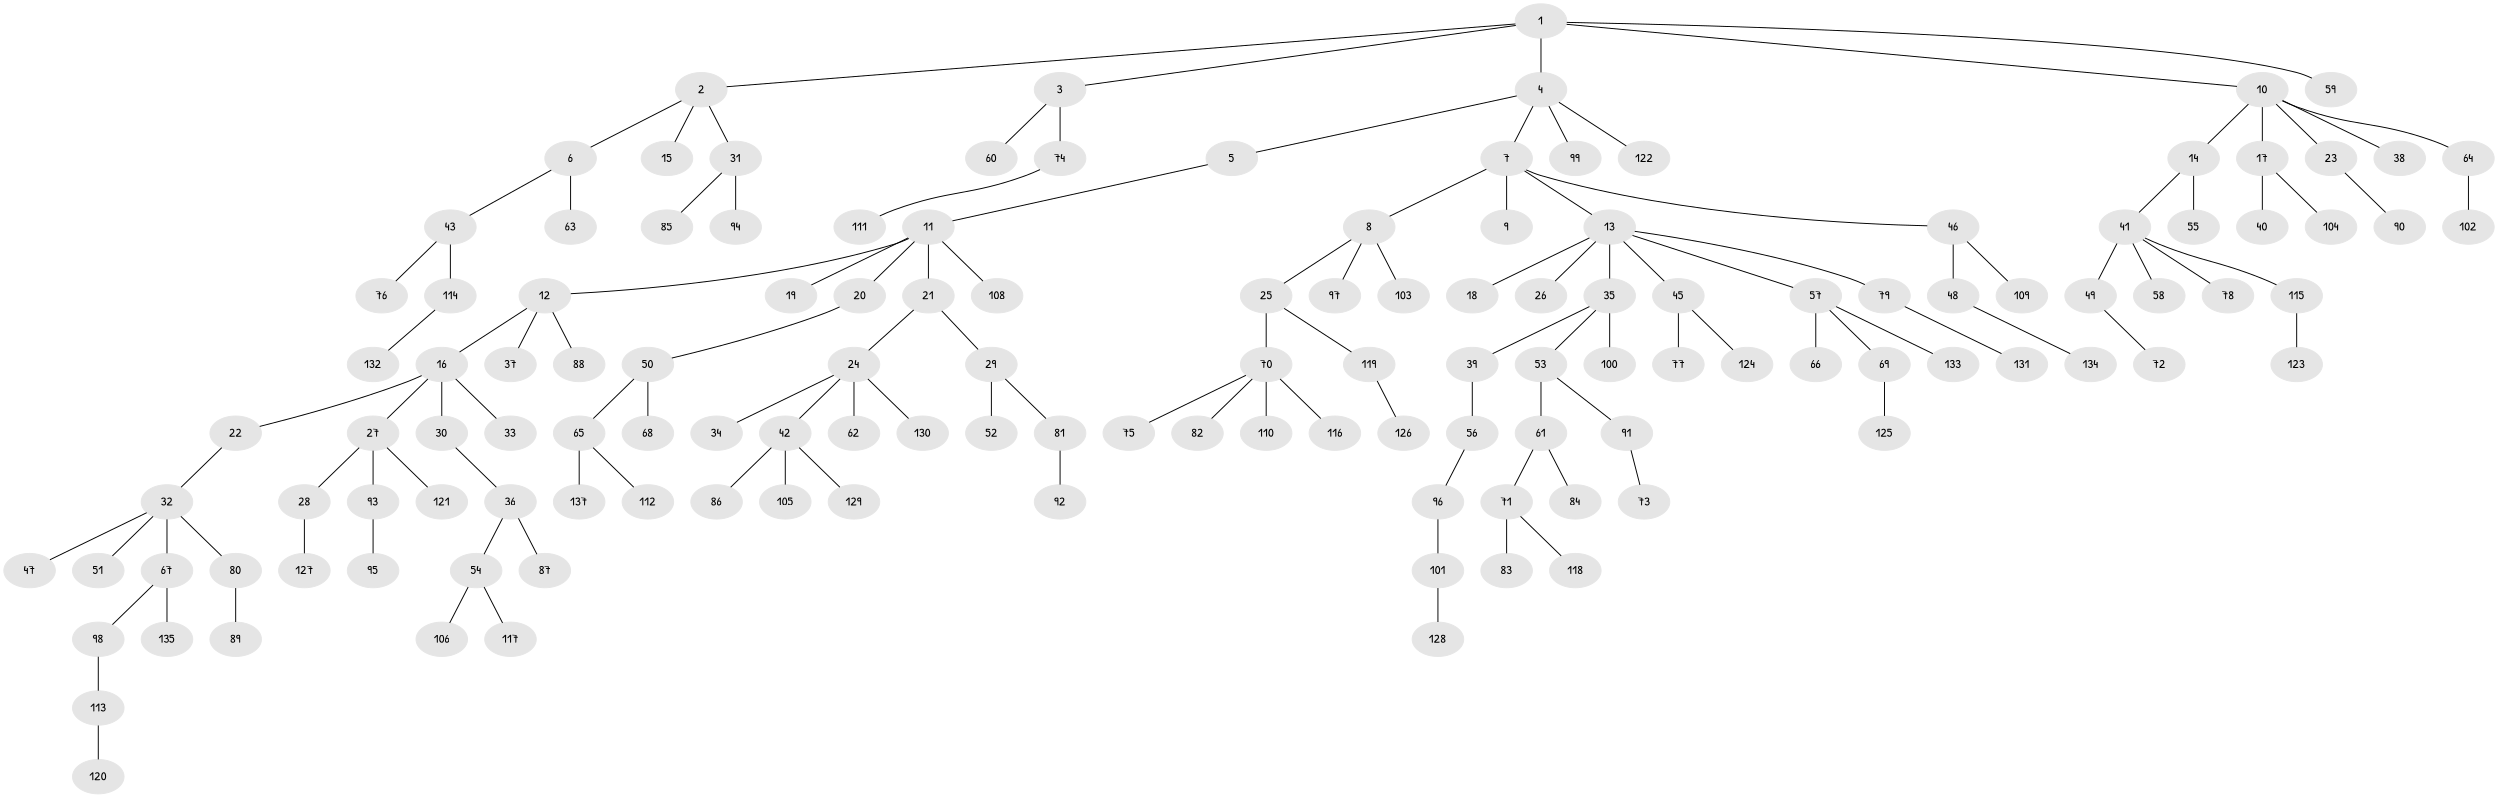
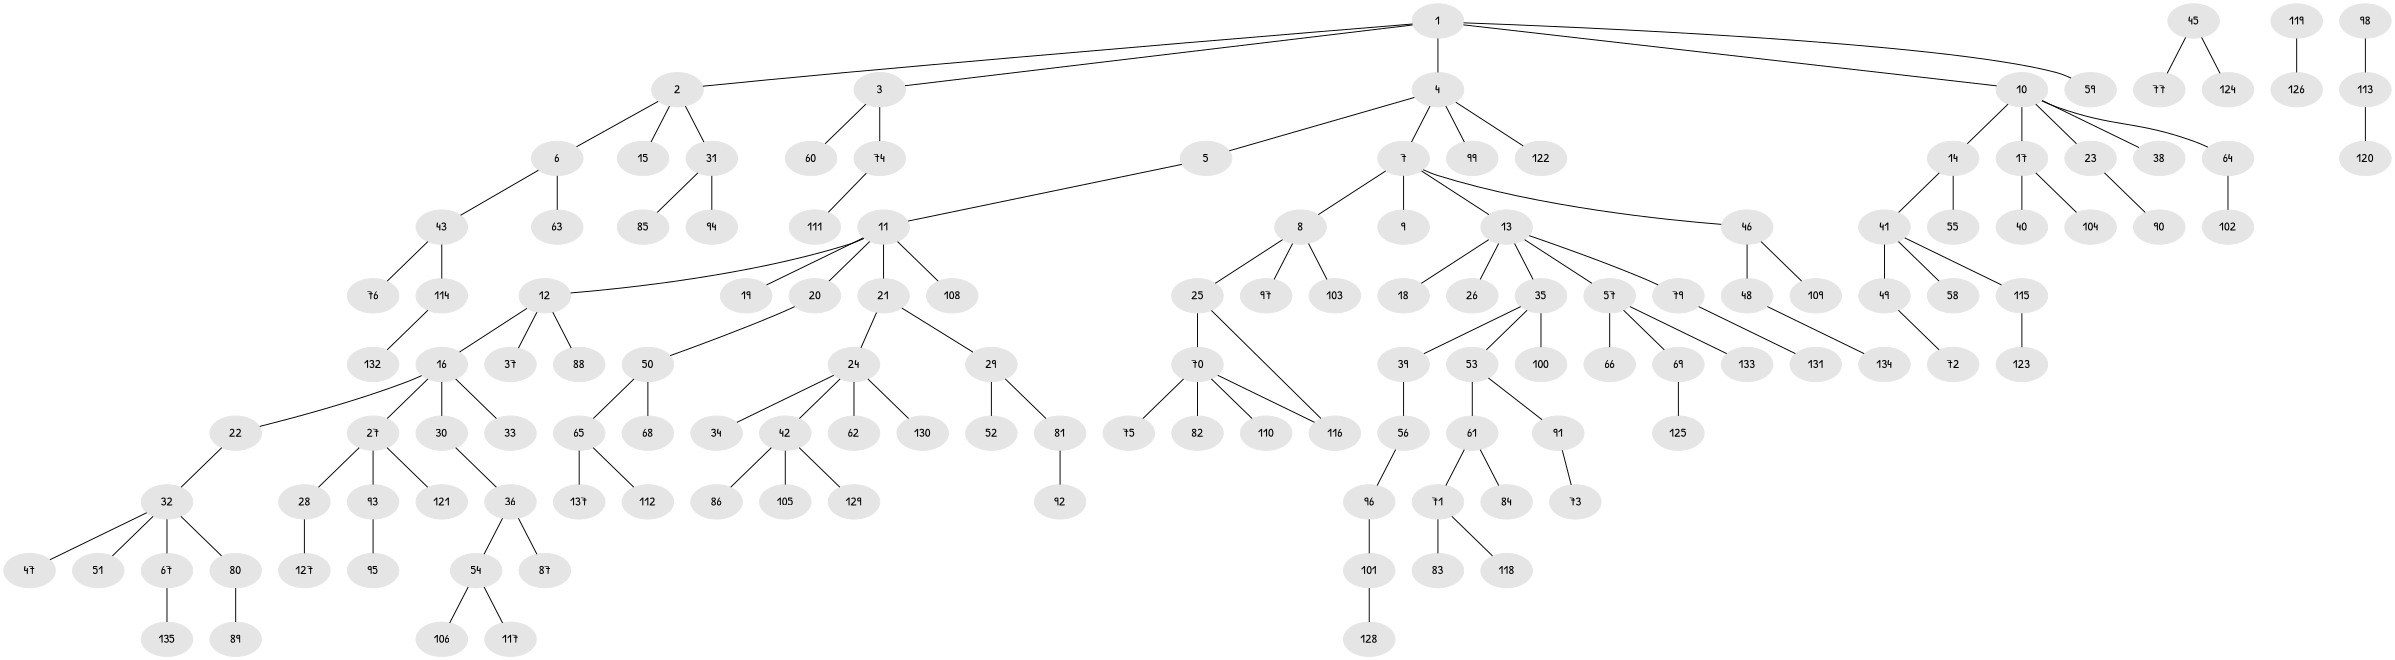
edge "13" -- "45": removed
node "78": removed
edge "25" -- "119": now "25" -- "116"
edge "67" -- "98": removed
